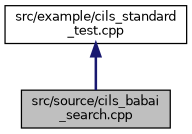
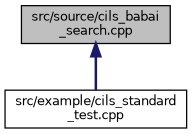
edge "src/source/cils_babai _search.cpp" -> "src/example/cils_standard _test.cpp": reversed
